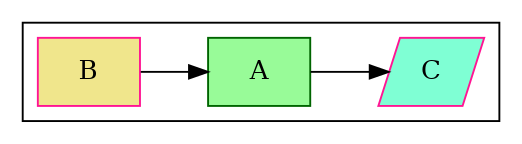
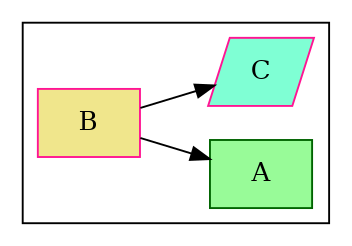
edge "A" -> "C": now "B" -> "C"
